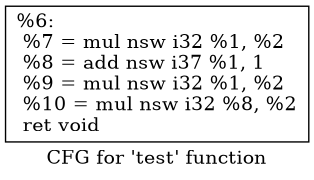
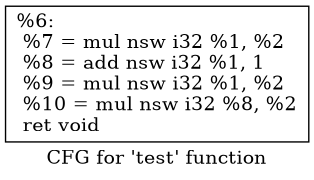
node "%6:": text "%8 = add nsw i37 %1, 1" -> "%8 = add nsw i32 %1, 1"
